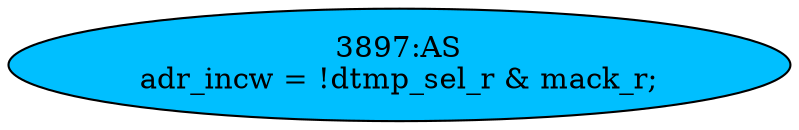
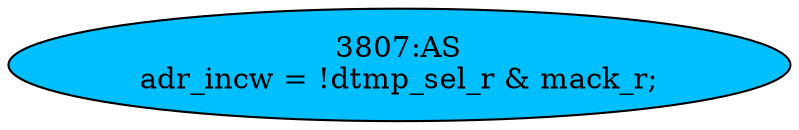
node "3897:AS adr_incw = !dtmp_sel_r & mack_r;": label "3897:AS adr_incw = !dtmp_sel_r & mack_r;" -> "3807:AS adr_incw = !dtmp_sel_r & mack_r;"
